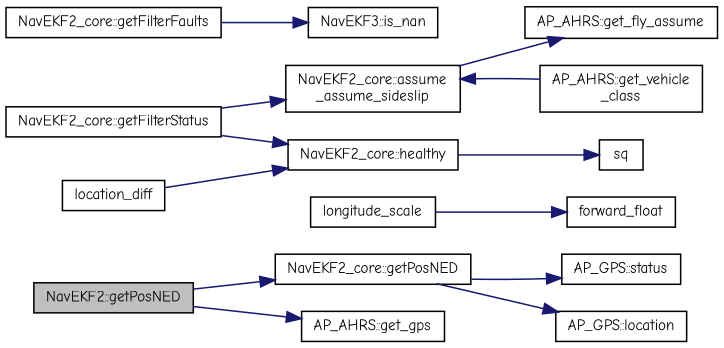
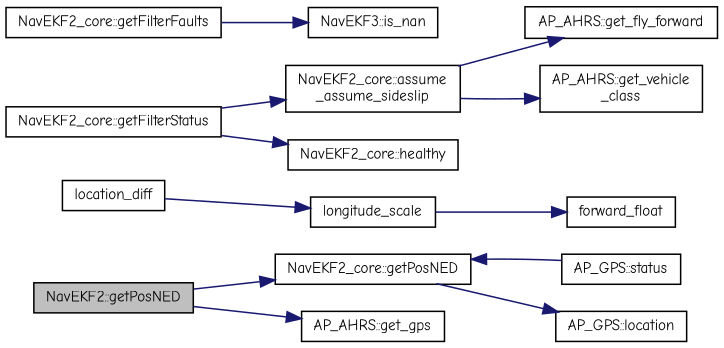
node "AP_AHRS::get_fly_assume": label "AP_AHRS::get_fly_assume" -> "AP_AHRS::get_fly_forward"
edge "AP_AHRS::get_vehicle _class" -> "NavEKF2_core::assume _assume_sideslip": reversed
node "sq": removed
edge "location_diff" -> "NavEKF2_core::healthy": now "location_diff" -> "longitude_scale"
edge "NavEKF2_core::getPosNED" -> "AP_GPS::status": reversed
